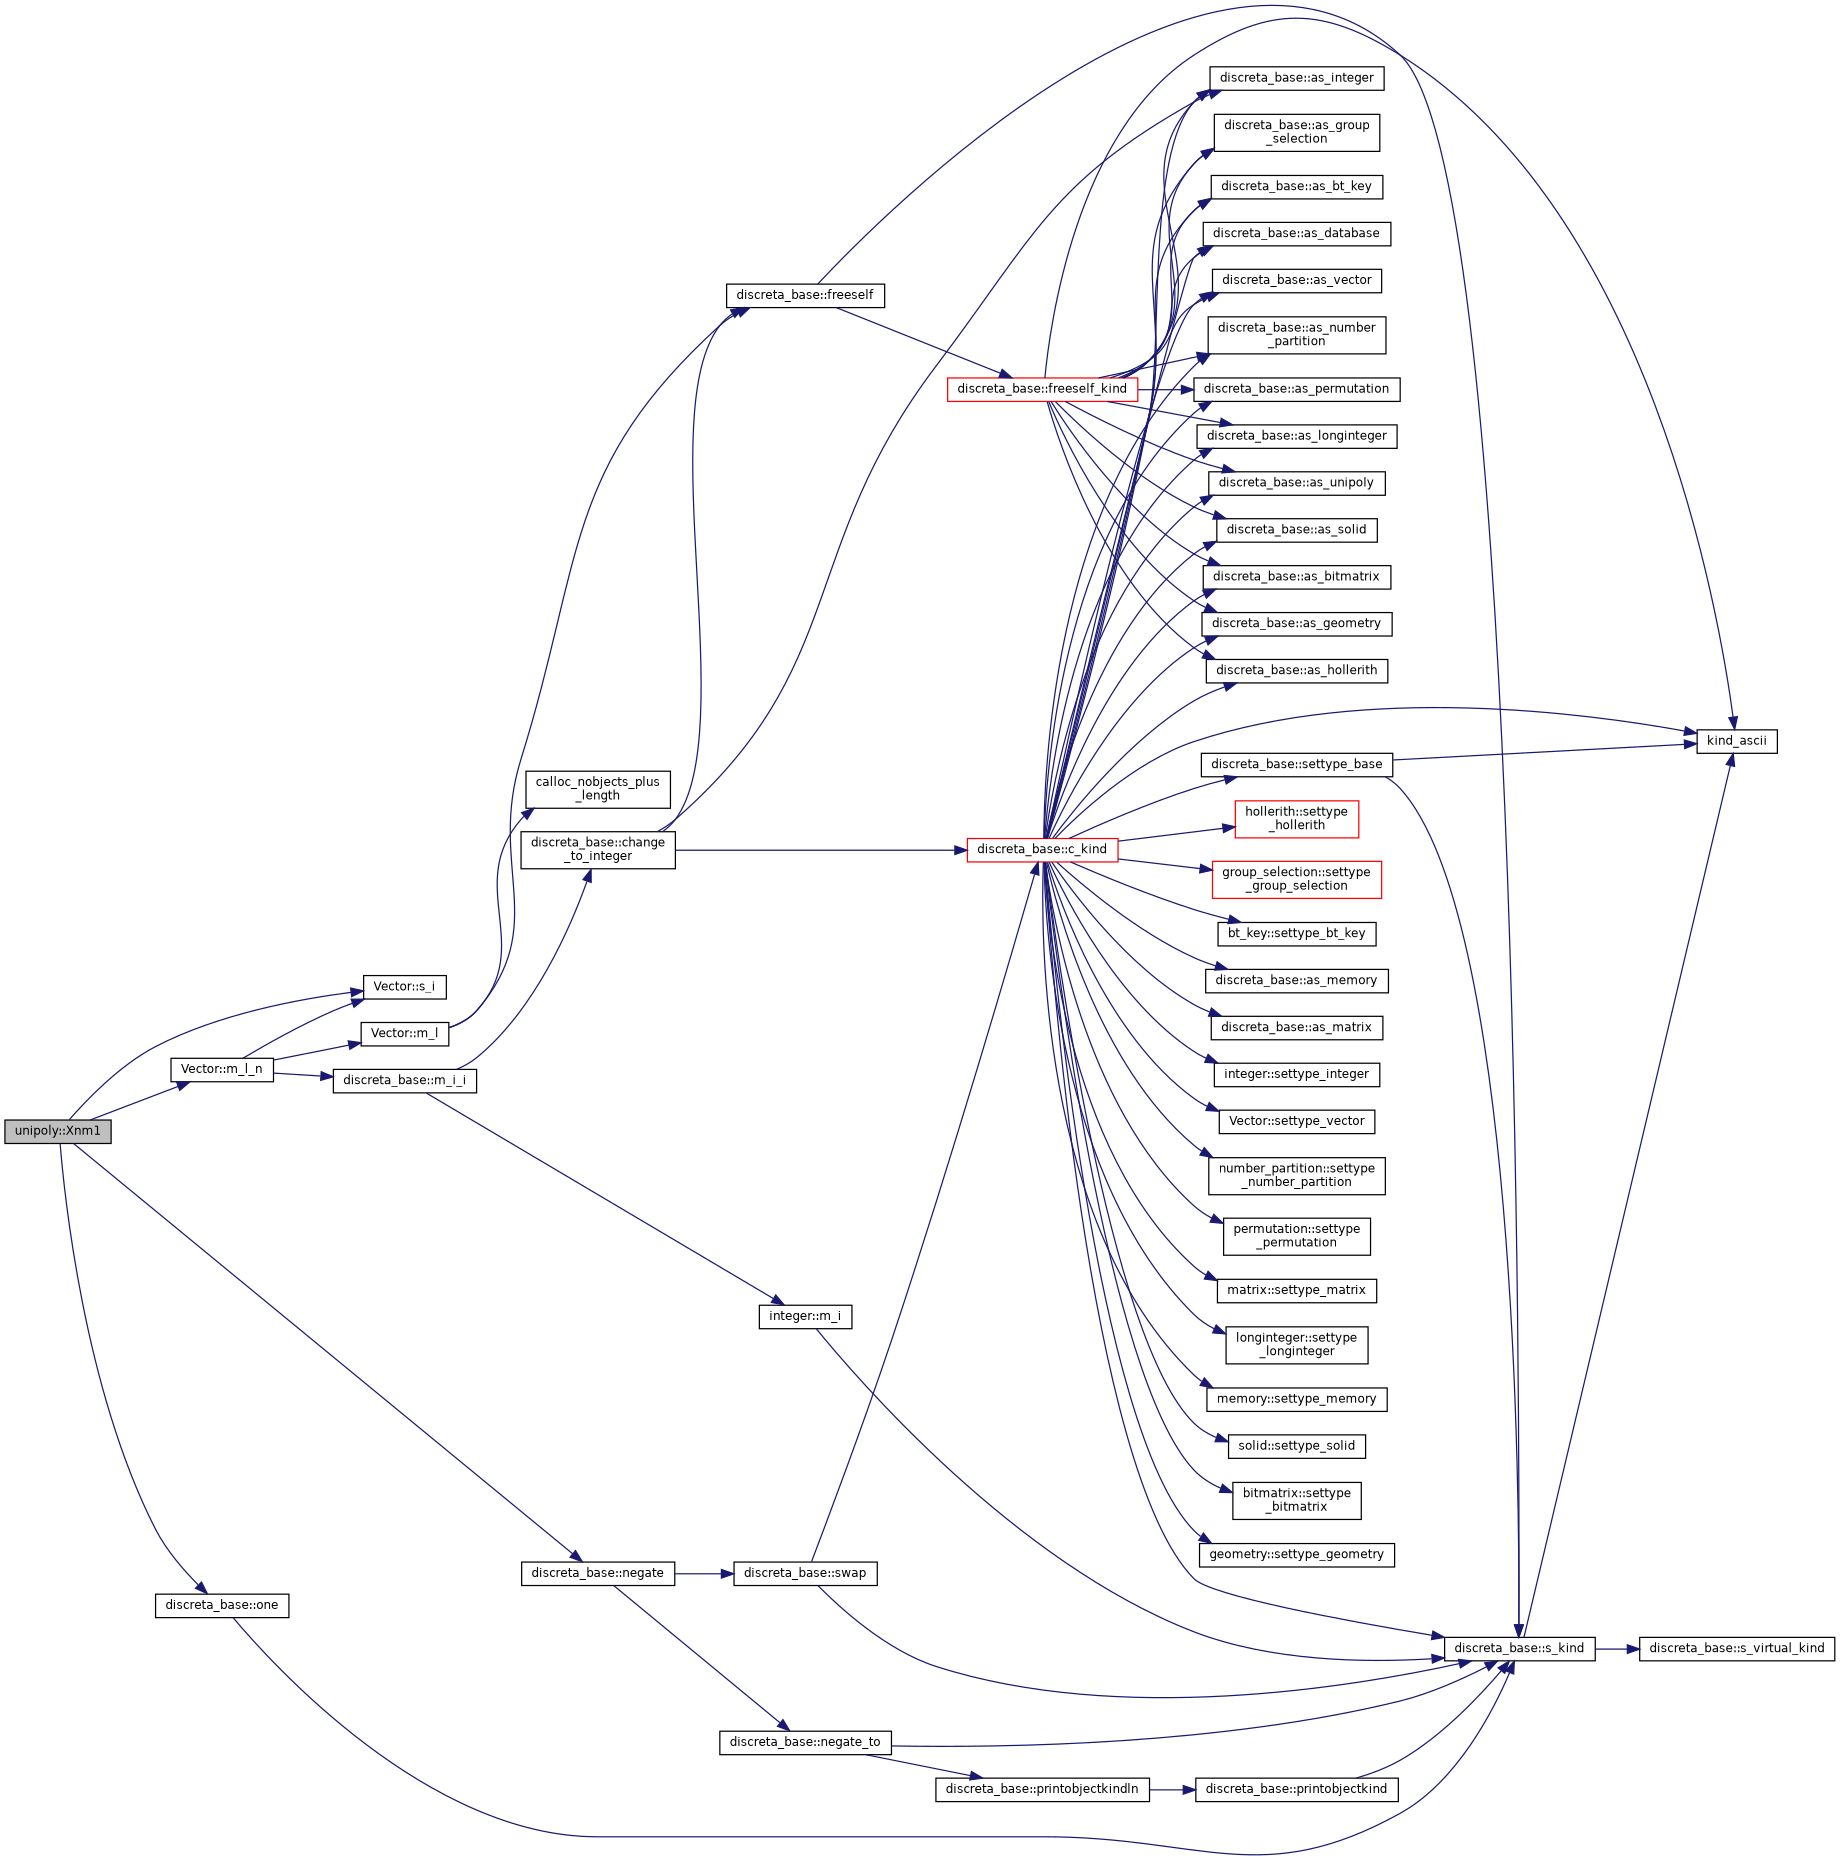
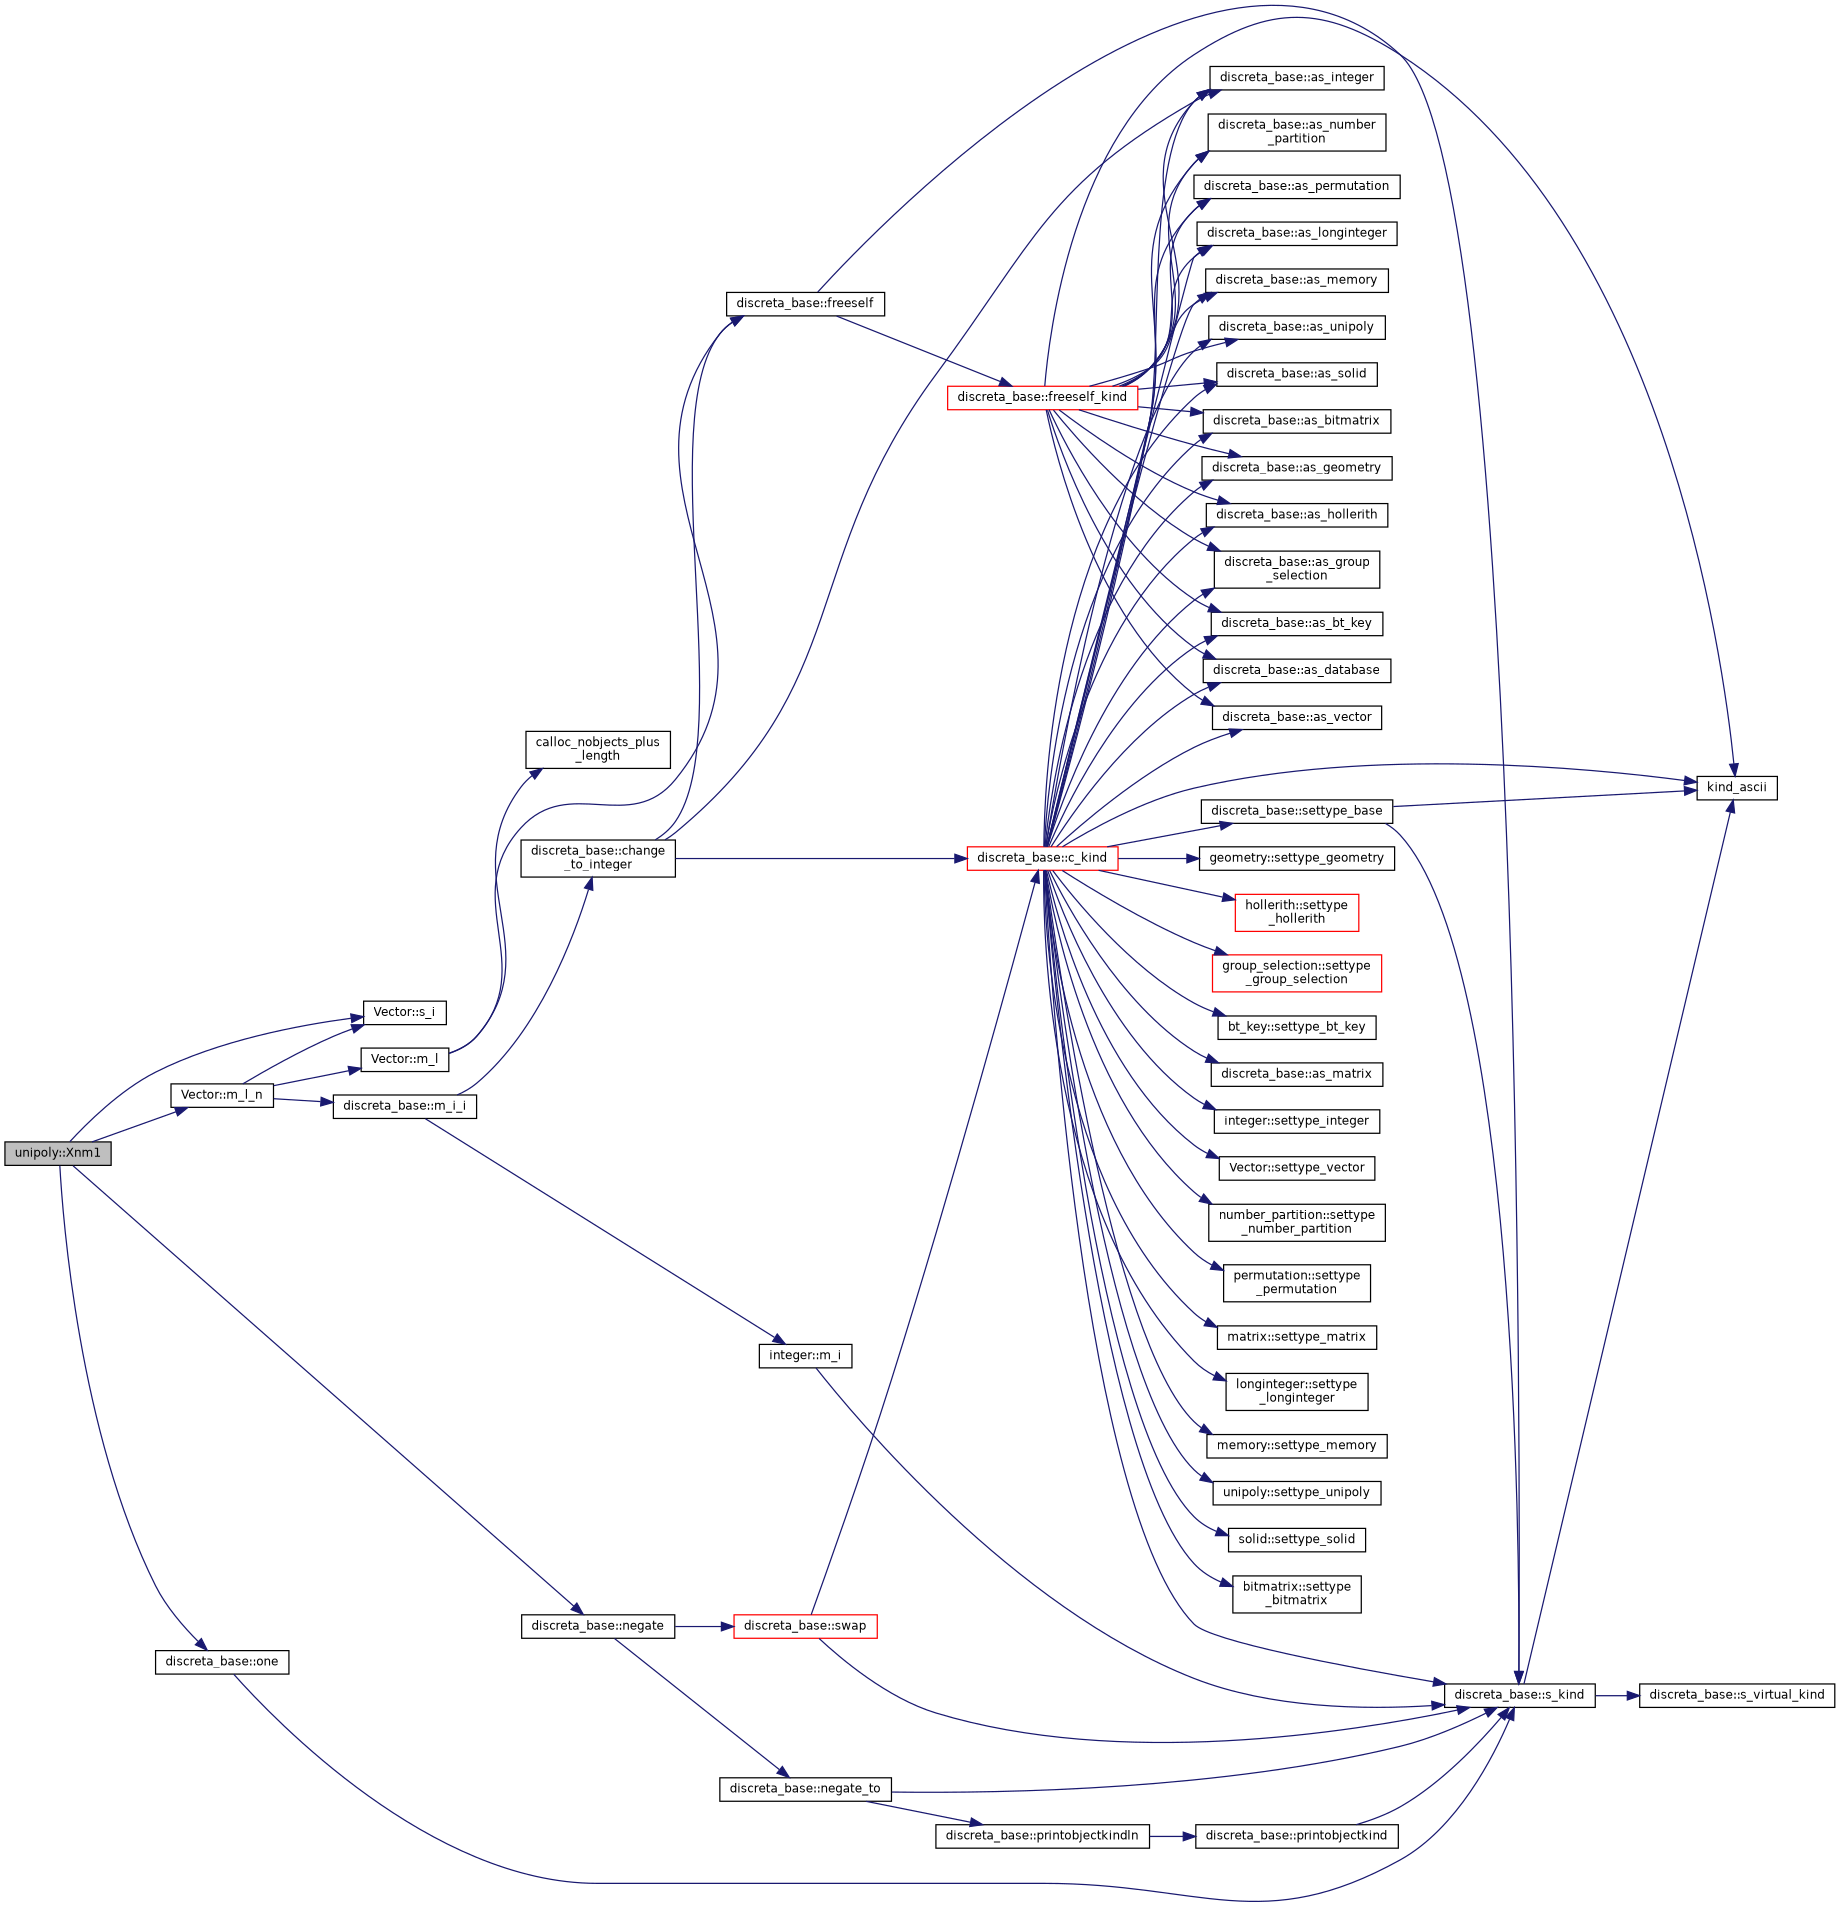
edge "discreta_base::freeself_kind" -> "discreta_base::as_memory": added
node "unipoly::settype_unipoly": added
node "discreta_base::swap": color black -> red
